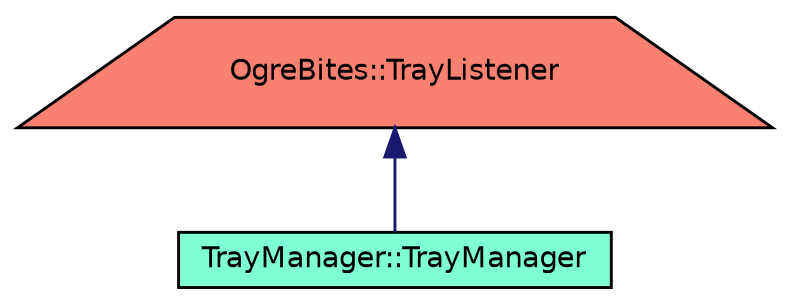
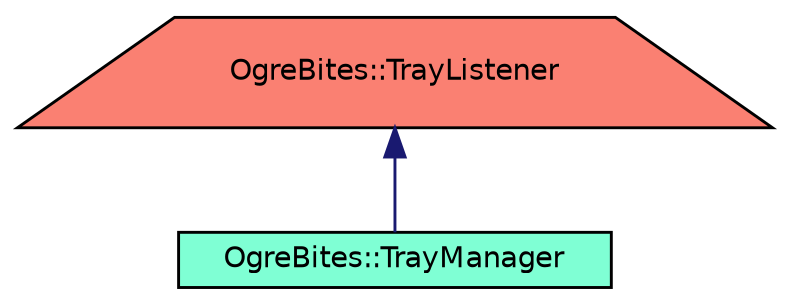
node "TrayManager::TrayManager": label "TrayManager::TrayManager" -> "OgreBites::TrayManager"
